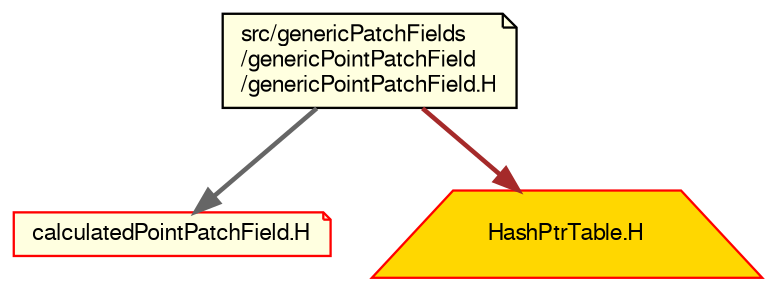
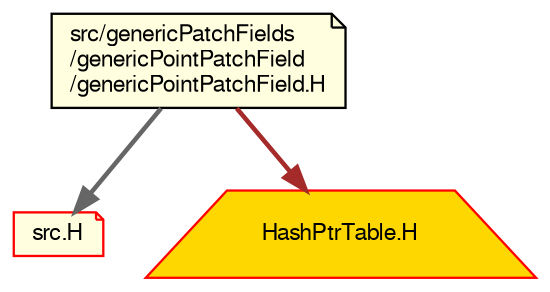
node "calculatedPointPatchField.H": label "calculatedPointPatchField.H" -> "src.H"
